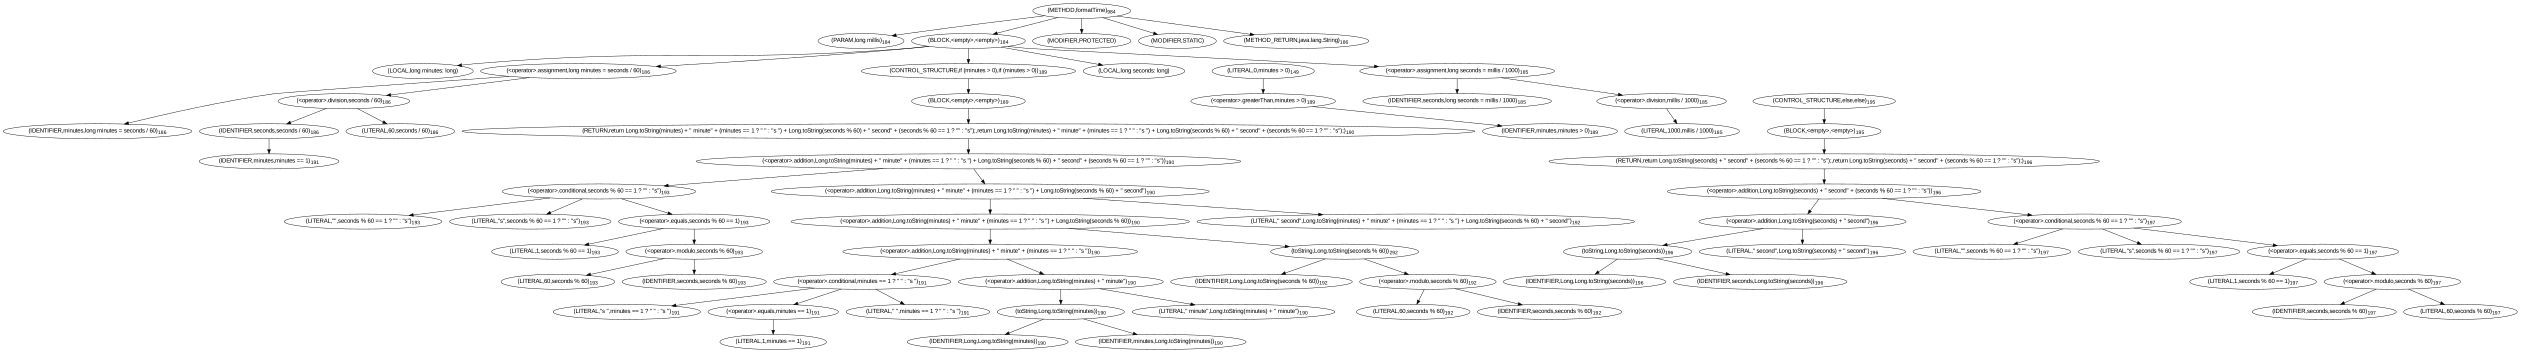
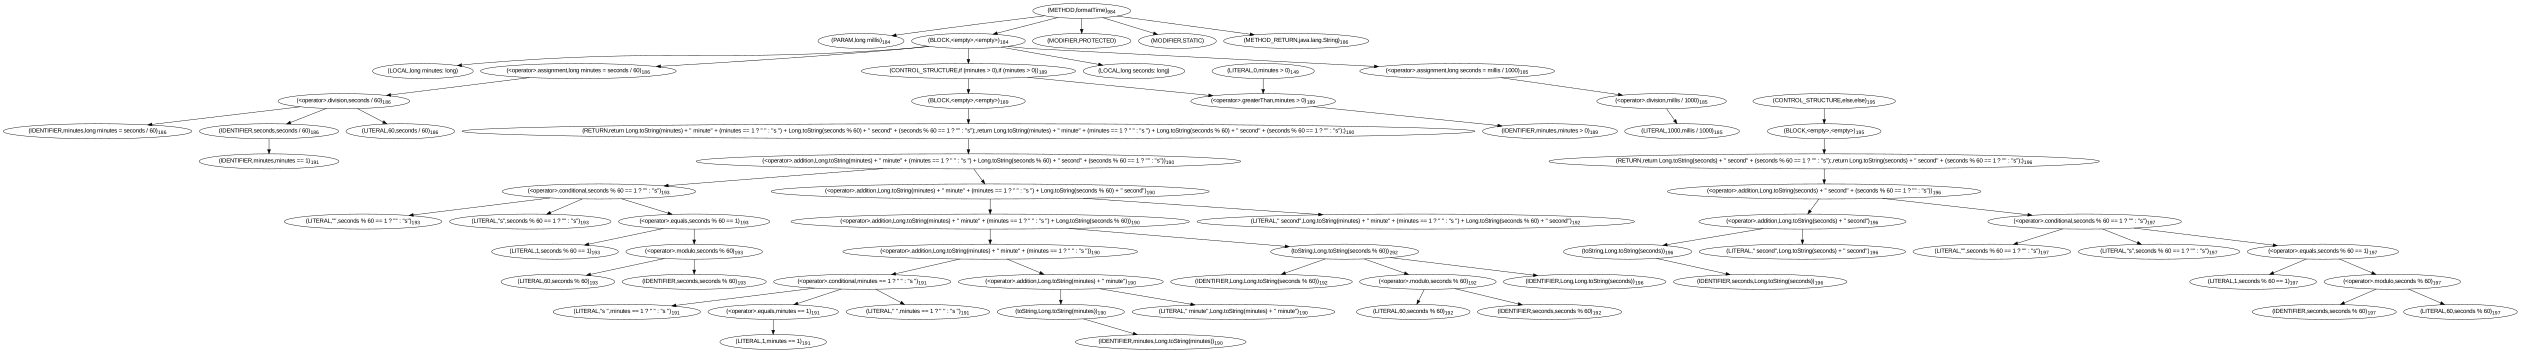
edge "(CONTROL_STRUCTURE,if (minutes > 0),if (minutes > 0))" -> "(<operator>.greaterThan,minutes > 0)": added
edge "(<operator>.assignment,long minutes = seconds / 60)" -> "(IDENTIFIER,minutes,long minutes = seconds / 60)": now "(<operator>.division,seconds / 60)" -> "(IDENTIFIER,minutes,long minutes = seconds / 60)"
node "(IDENTIFIER,seconds,long seconds = millis / 1000)": removed
edge "(toString,Long.toString(seconds))" -> "(IDENTIFIER,Long,Long.toString(seconds))": now "(toString,Long.toString(seconds % 60))" -> "(IDENTIFIER,Long,Long.toString(seconds))"
node "(IDENTIFIER,Long,Long.toString(minutes))": removed
